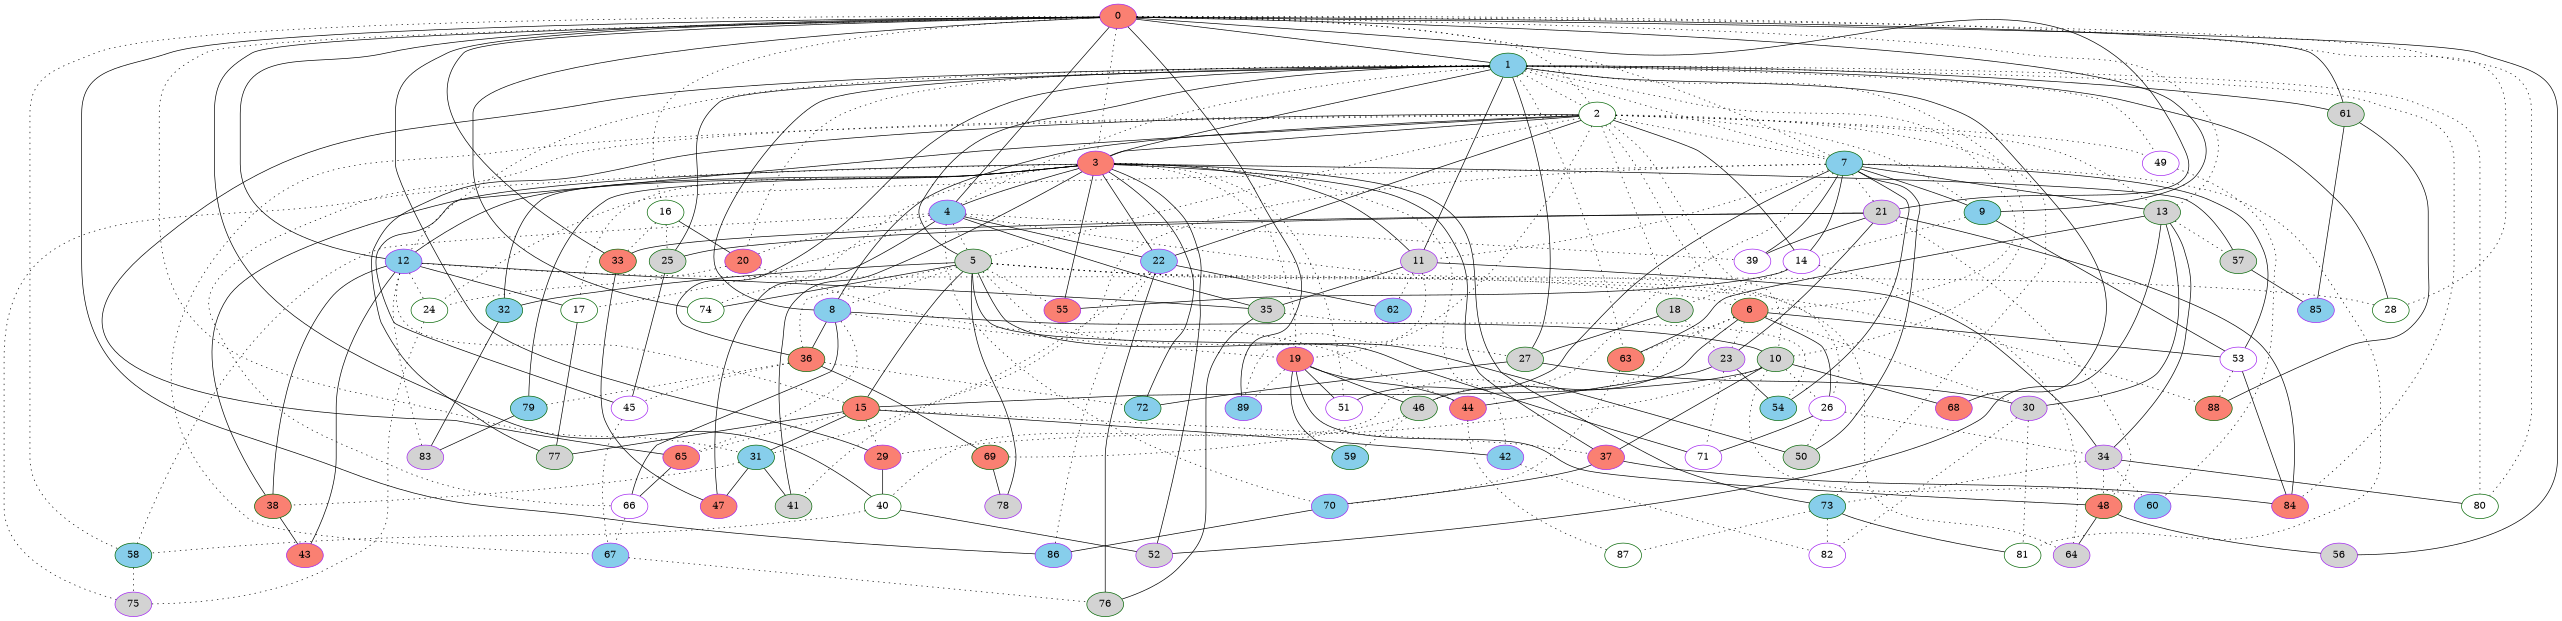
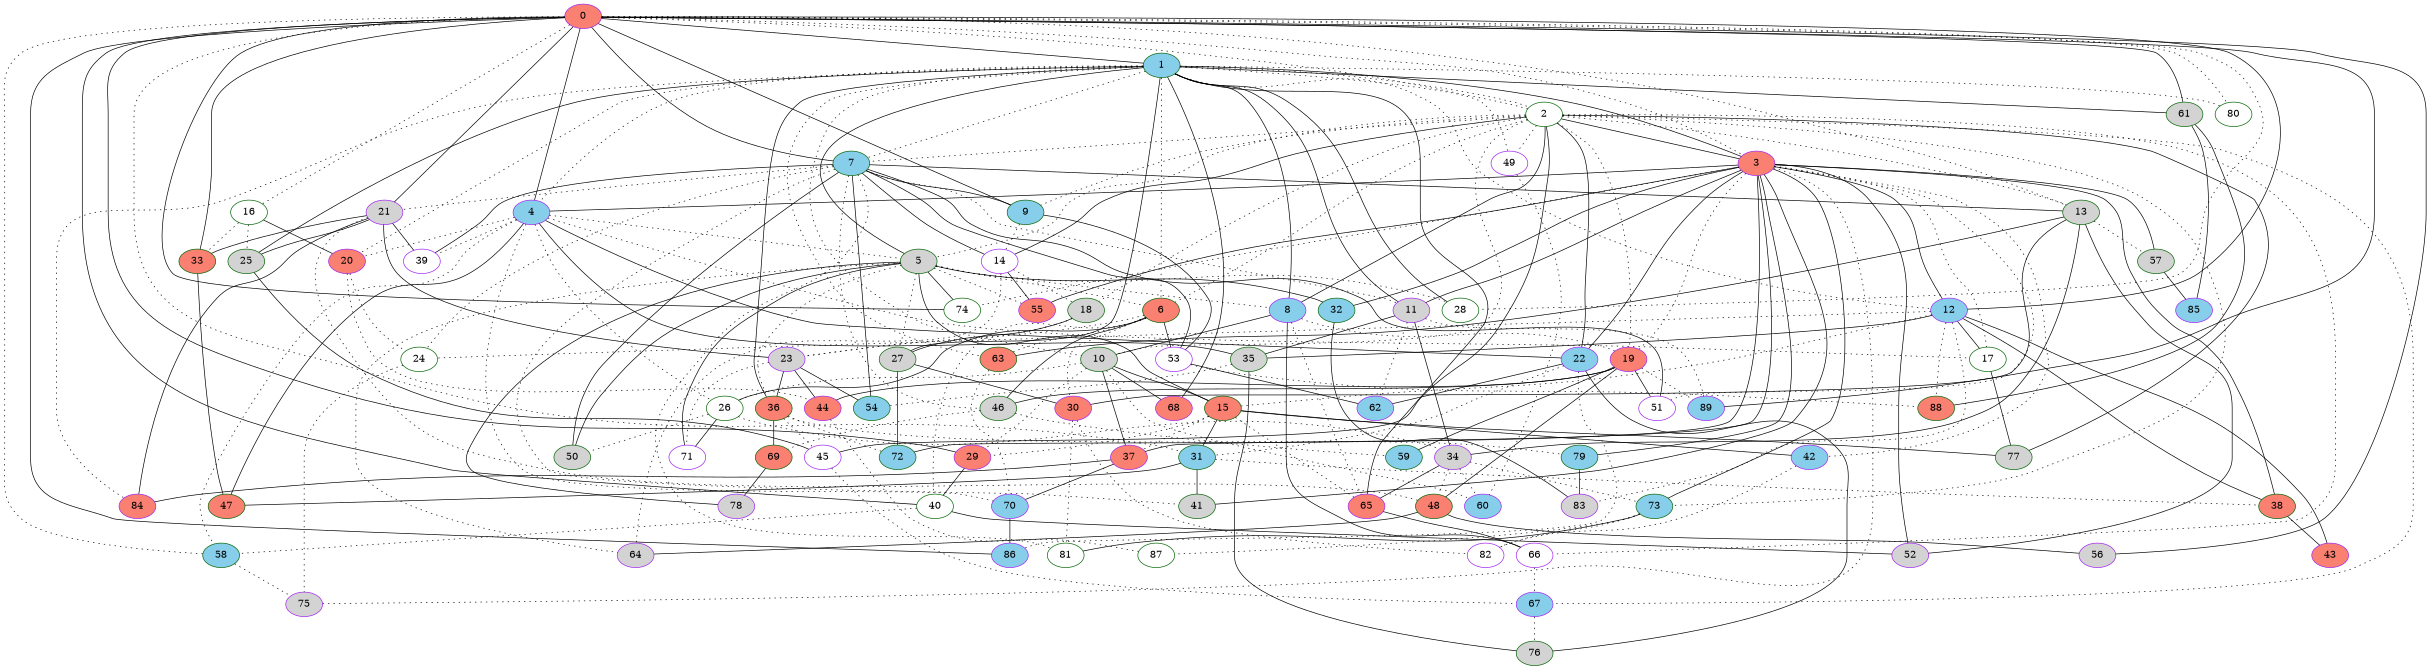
edge "0" -- "7": style dotted -> solid
edge "8" -- "36": now "23" -- "36"
node "26": color purple -> darkgreen
node "30": fillcolor lightgrey -> salmon
edge "53" -- "84": now "53" -- "62"
edge "34" -- "80": now "34" -- "65"
node "47": color purple -> darkgreen
